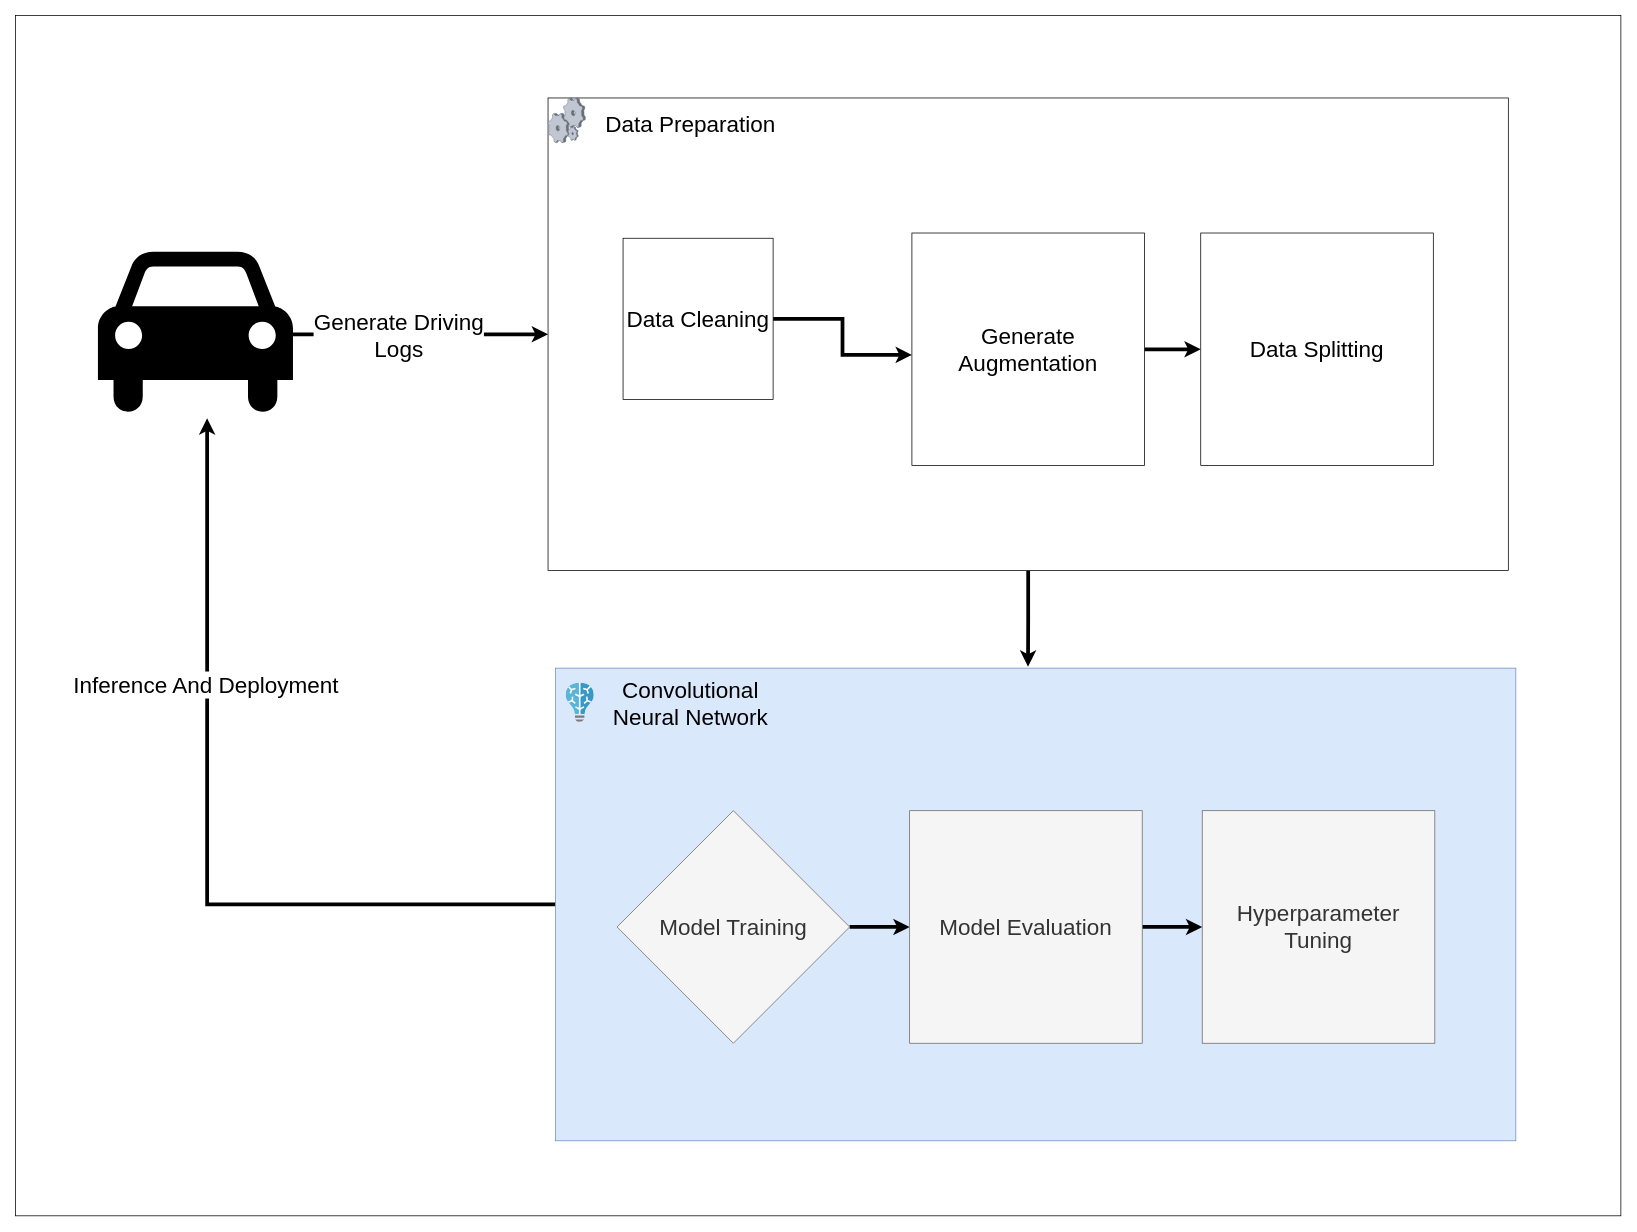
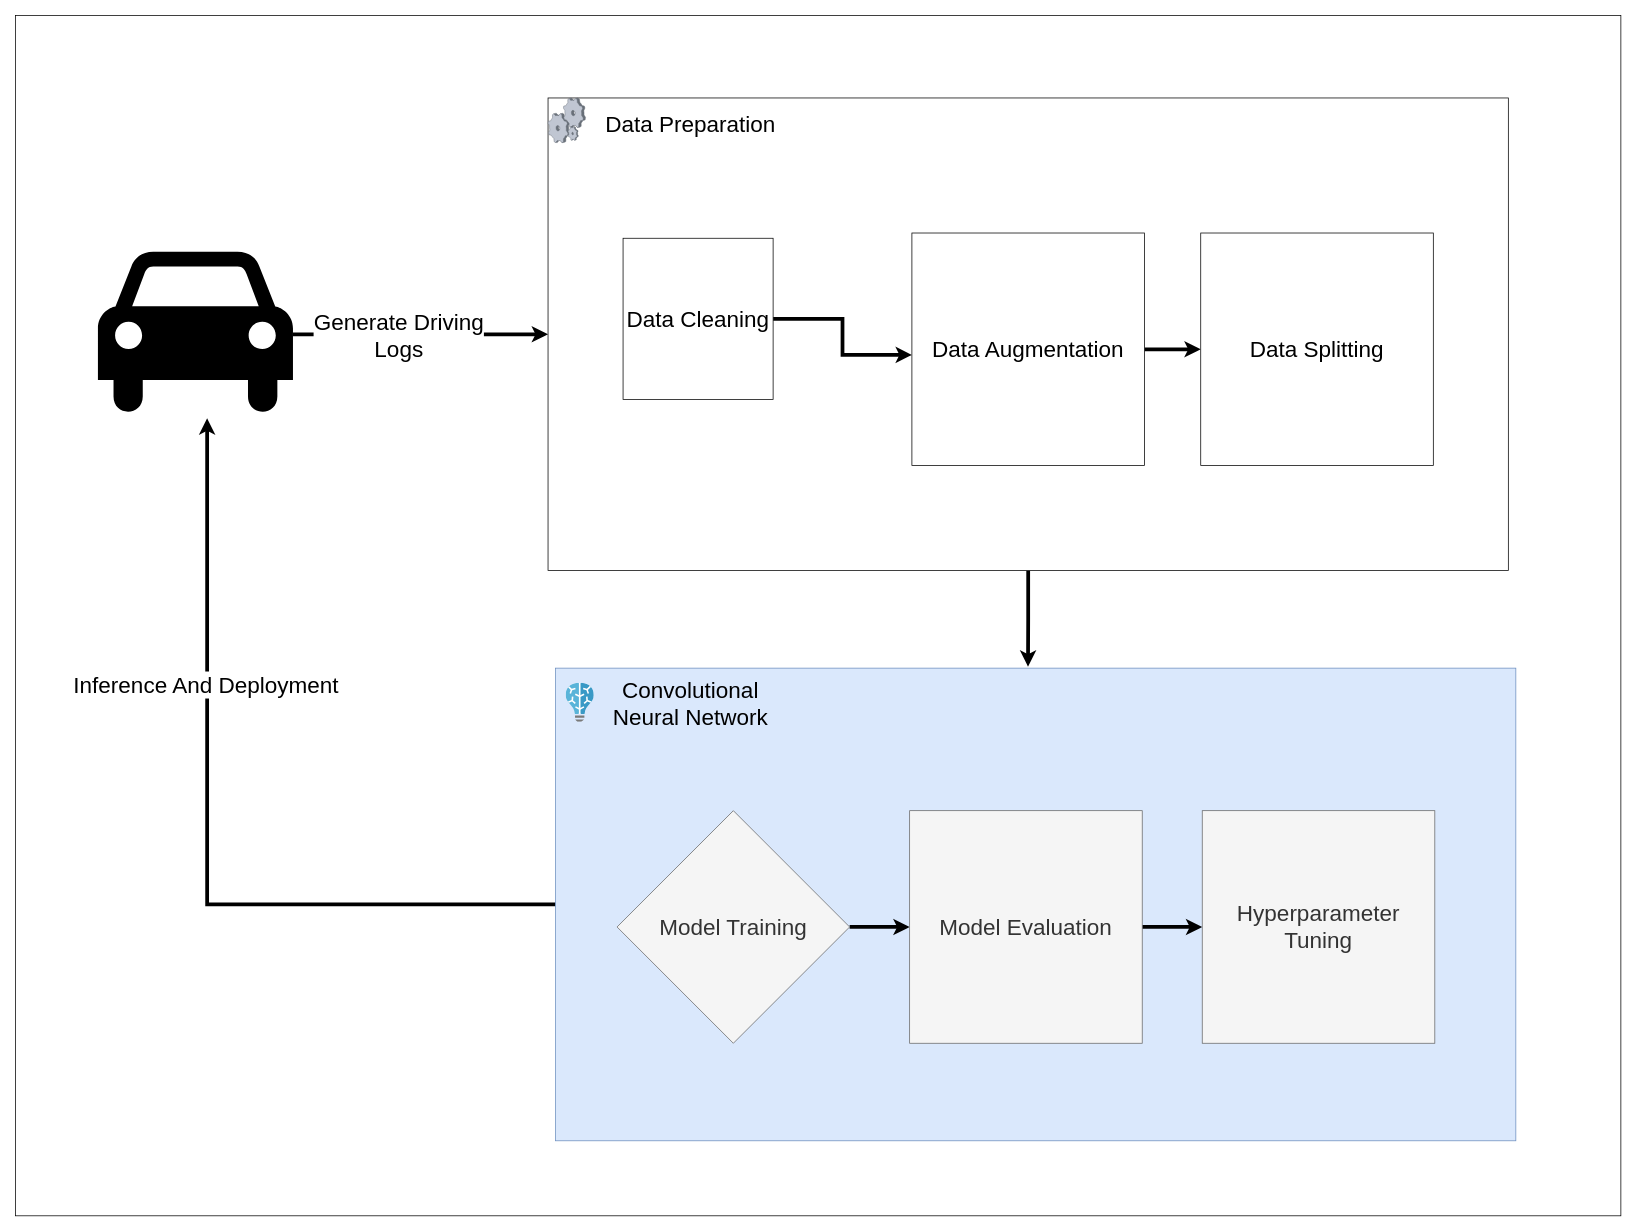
node "Generate Augmentation": label "Generate Augmentation" -> "Data Augmentation"
